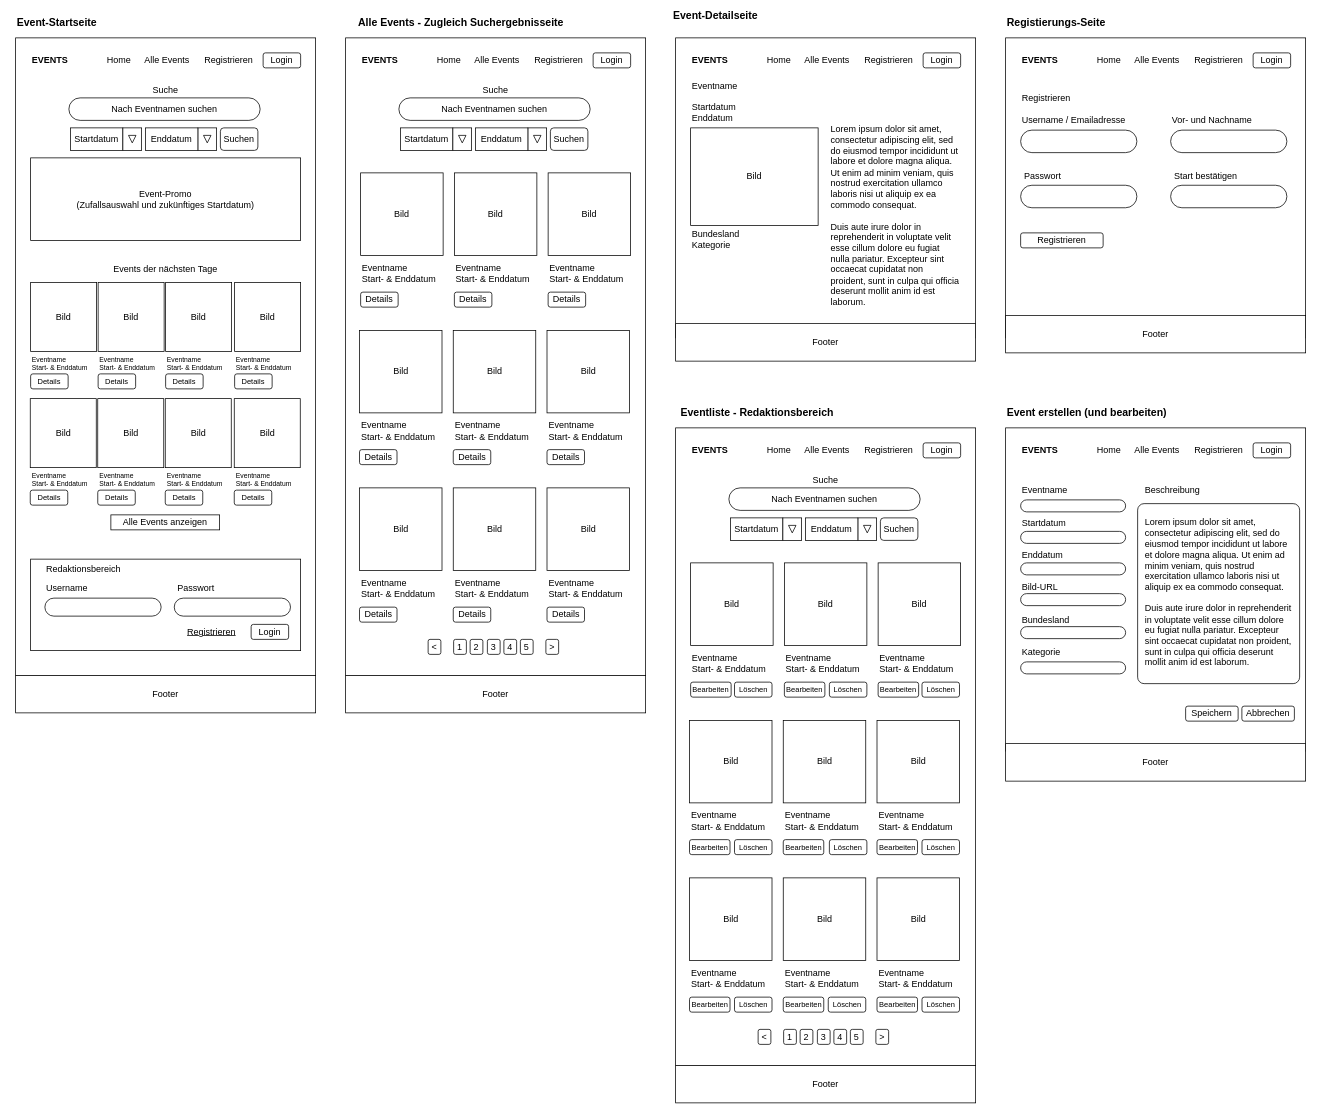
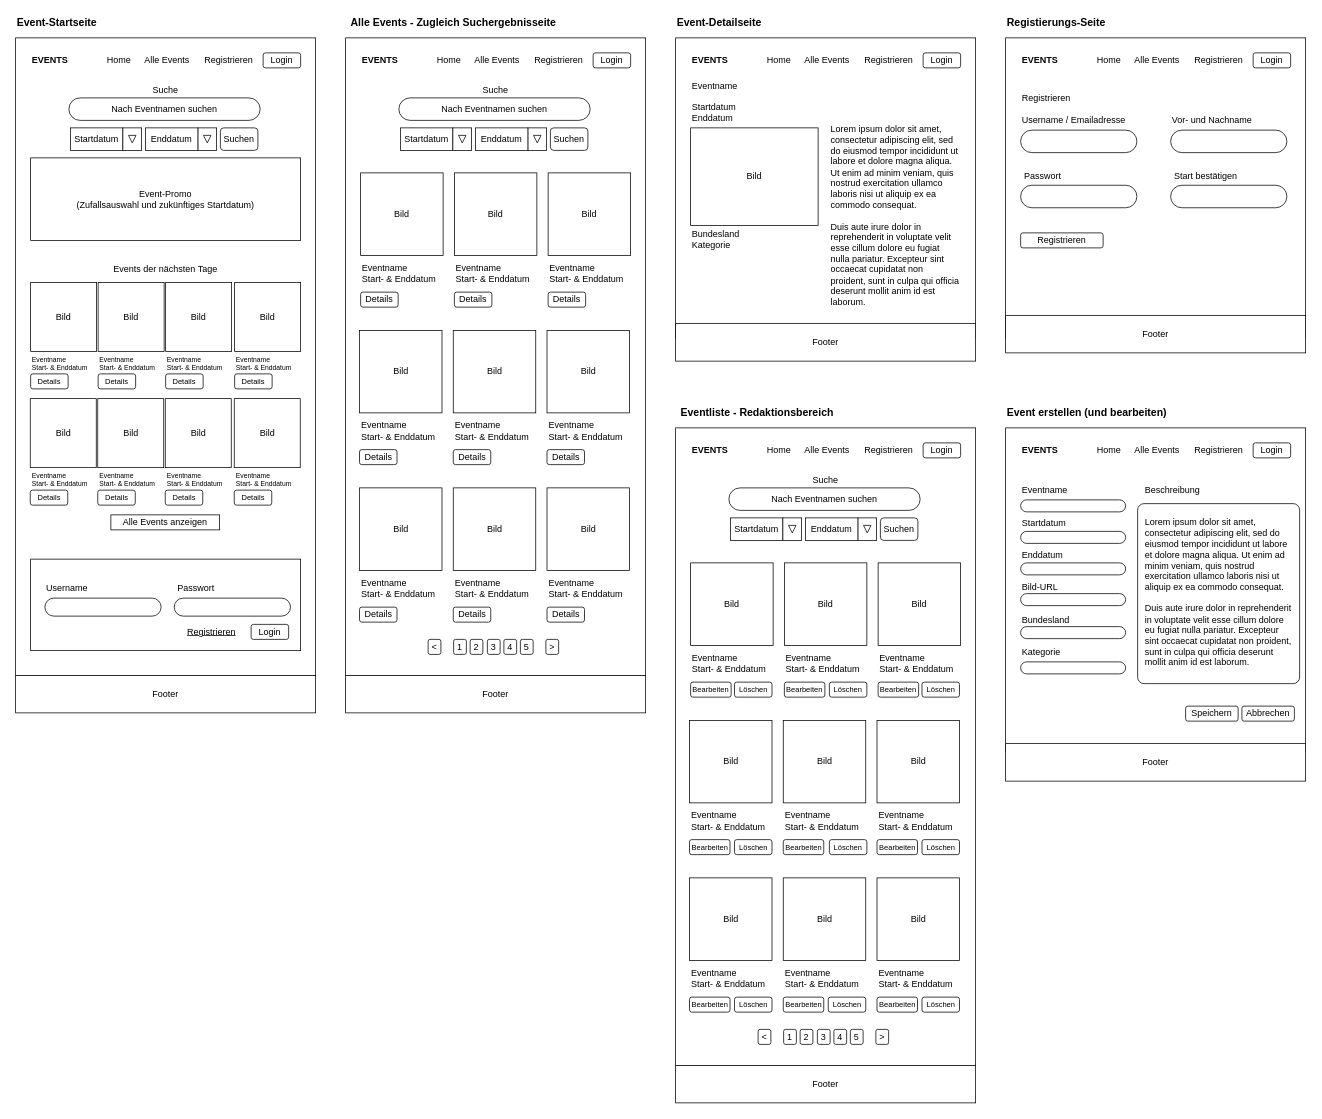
node "Event-Detailseite": moved (816, 15) -> (820, 23)
node "Alle Events - Zugleich Suchergebnisseite": moved (501, 23) -> (494, 23)
node "Redaktionsbereich": removed
